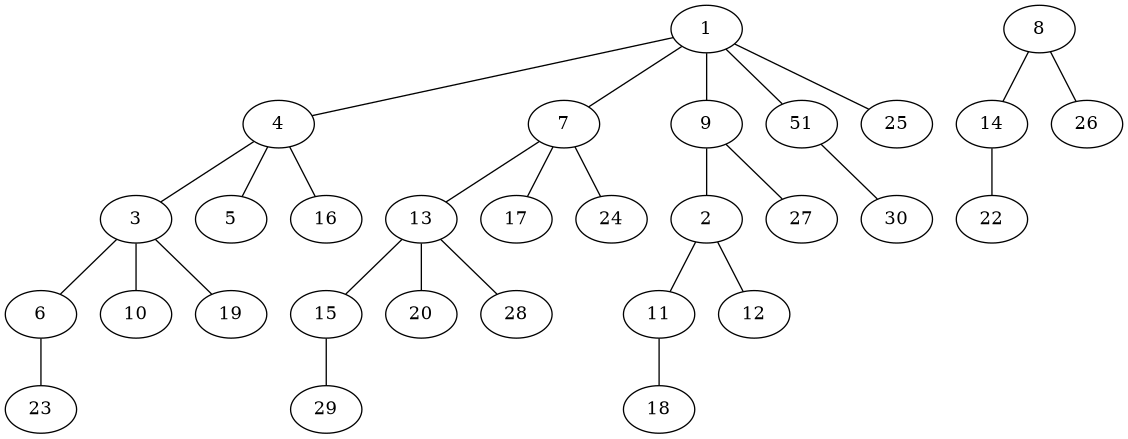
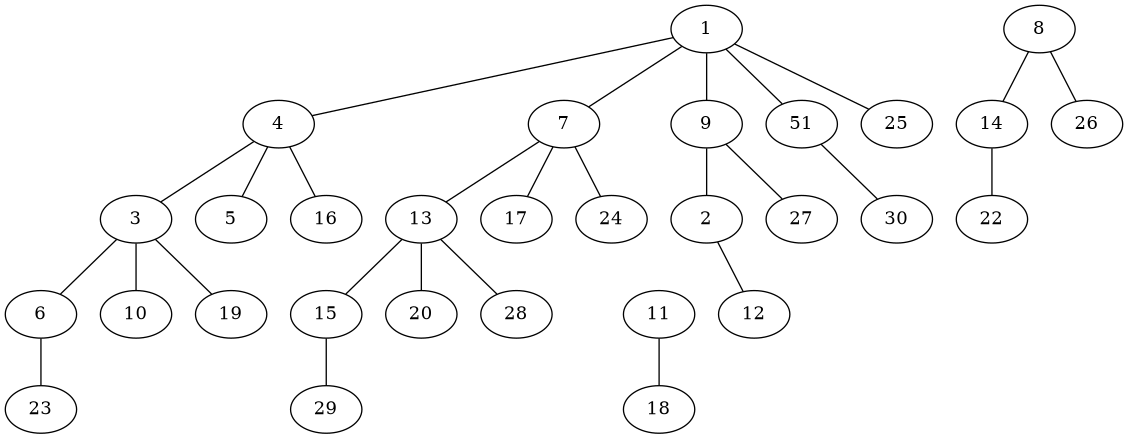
edge "2" -- "11": removed
